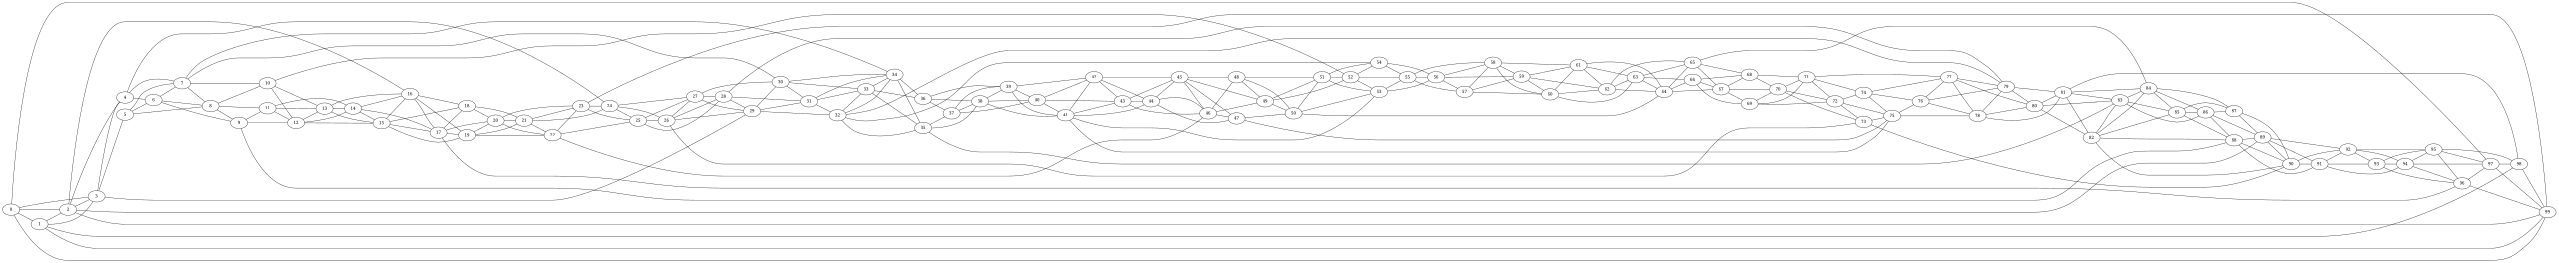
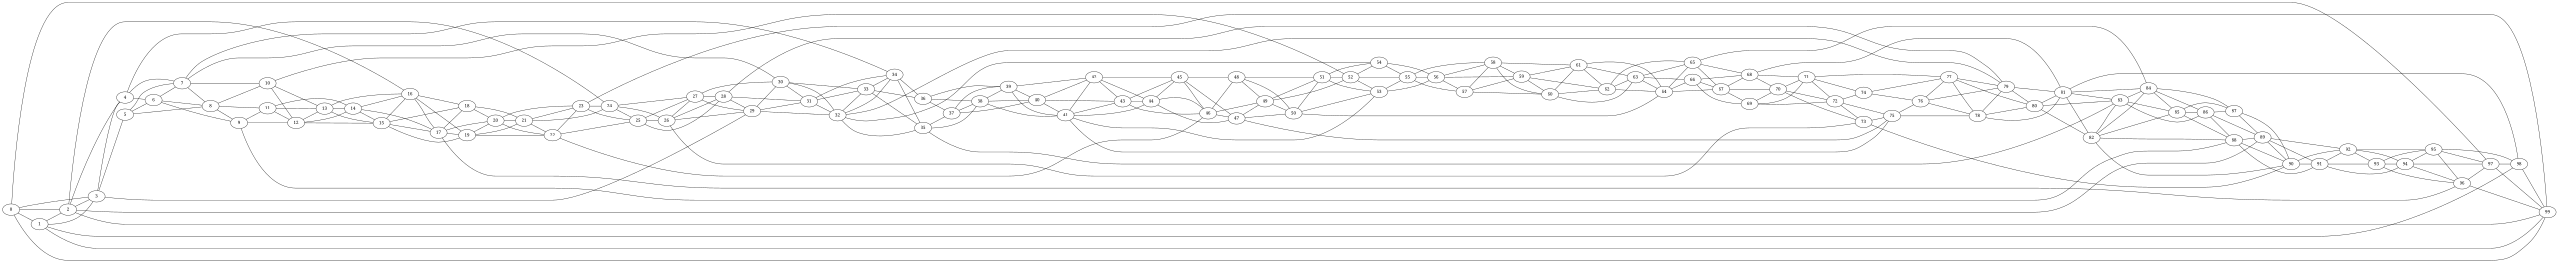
edge "68" -- "81": added
edge "34" -- "30": now "32" -- "30"
edge "45" -- "49": now "47" -- "49"
edge "74" -- "75": removed
